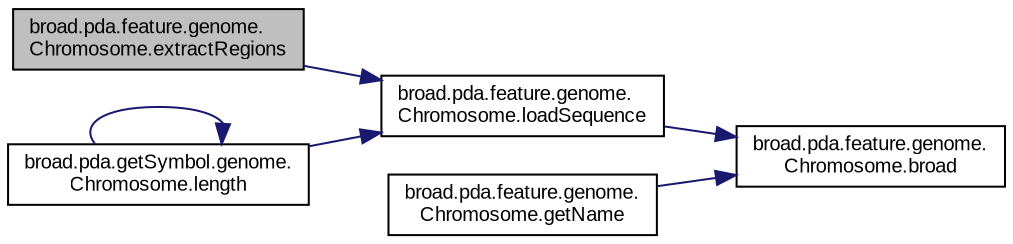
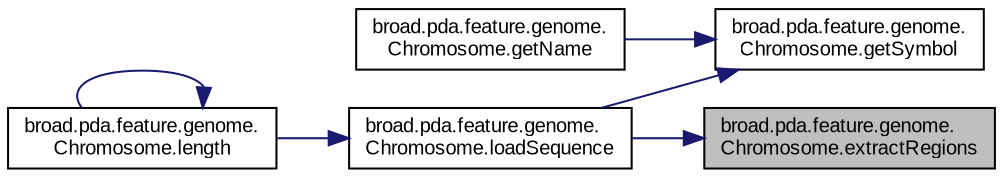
edge "broad.pda.feature.genome. Chromosome.extractRegions" -> "broad.pda.feature.genome. Chromosome.loadSequence": reversed
node "broad.pda.feature.genome. Chromosome.broad": label "broad.pda.feature.genome. Chromosome.broad" -> "broad.pda.feature.genome. Chromosome.getSymbol"
node "broad.pda.getSymbol.genome. Chromosome.length": label "broad.pda.getSymbol.genome. Chromosome.length" -> "broad.pda.feature.genome. Chromosome.length"
